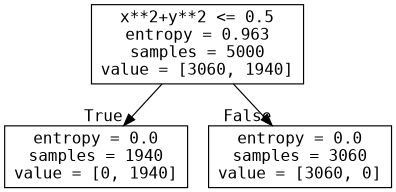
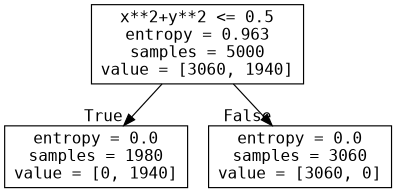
node "entropy = 0.0 samples = 1940 value = [0, 1940]": label "entropy = 0.0 samples = 1940 value = [0, 1940]" -> "entropy = 0.0 samples = 1980 value = [0, 1940]"
